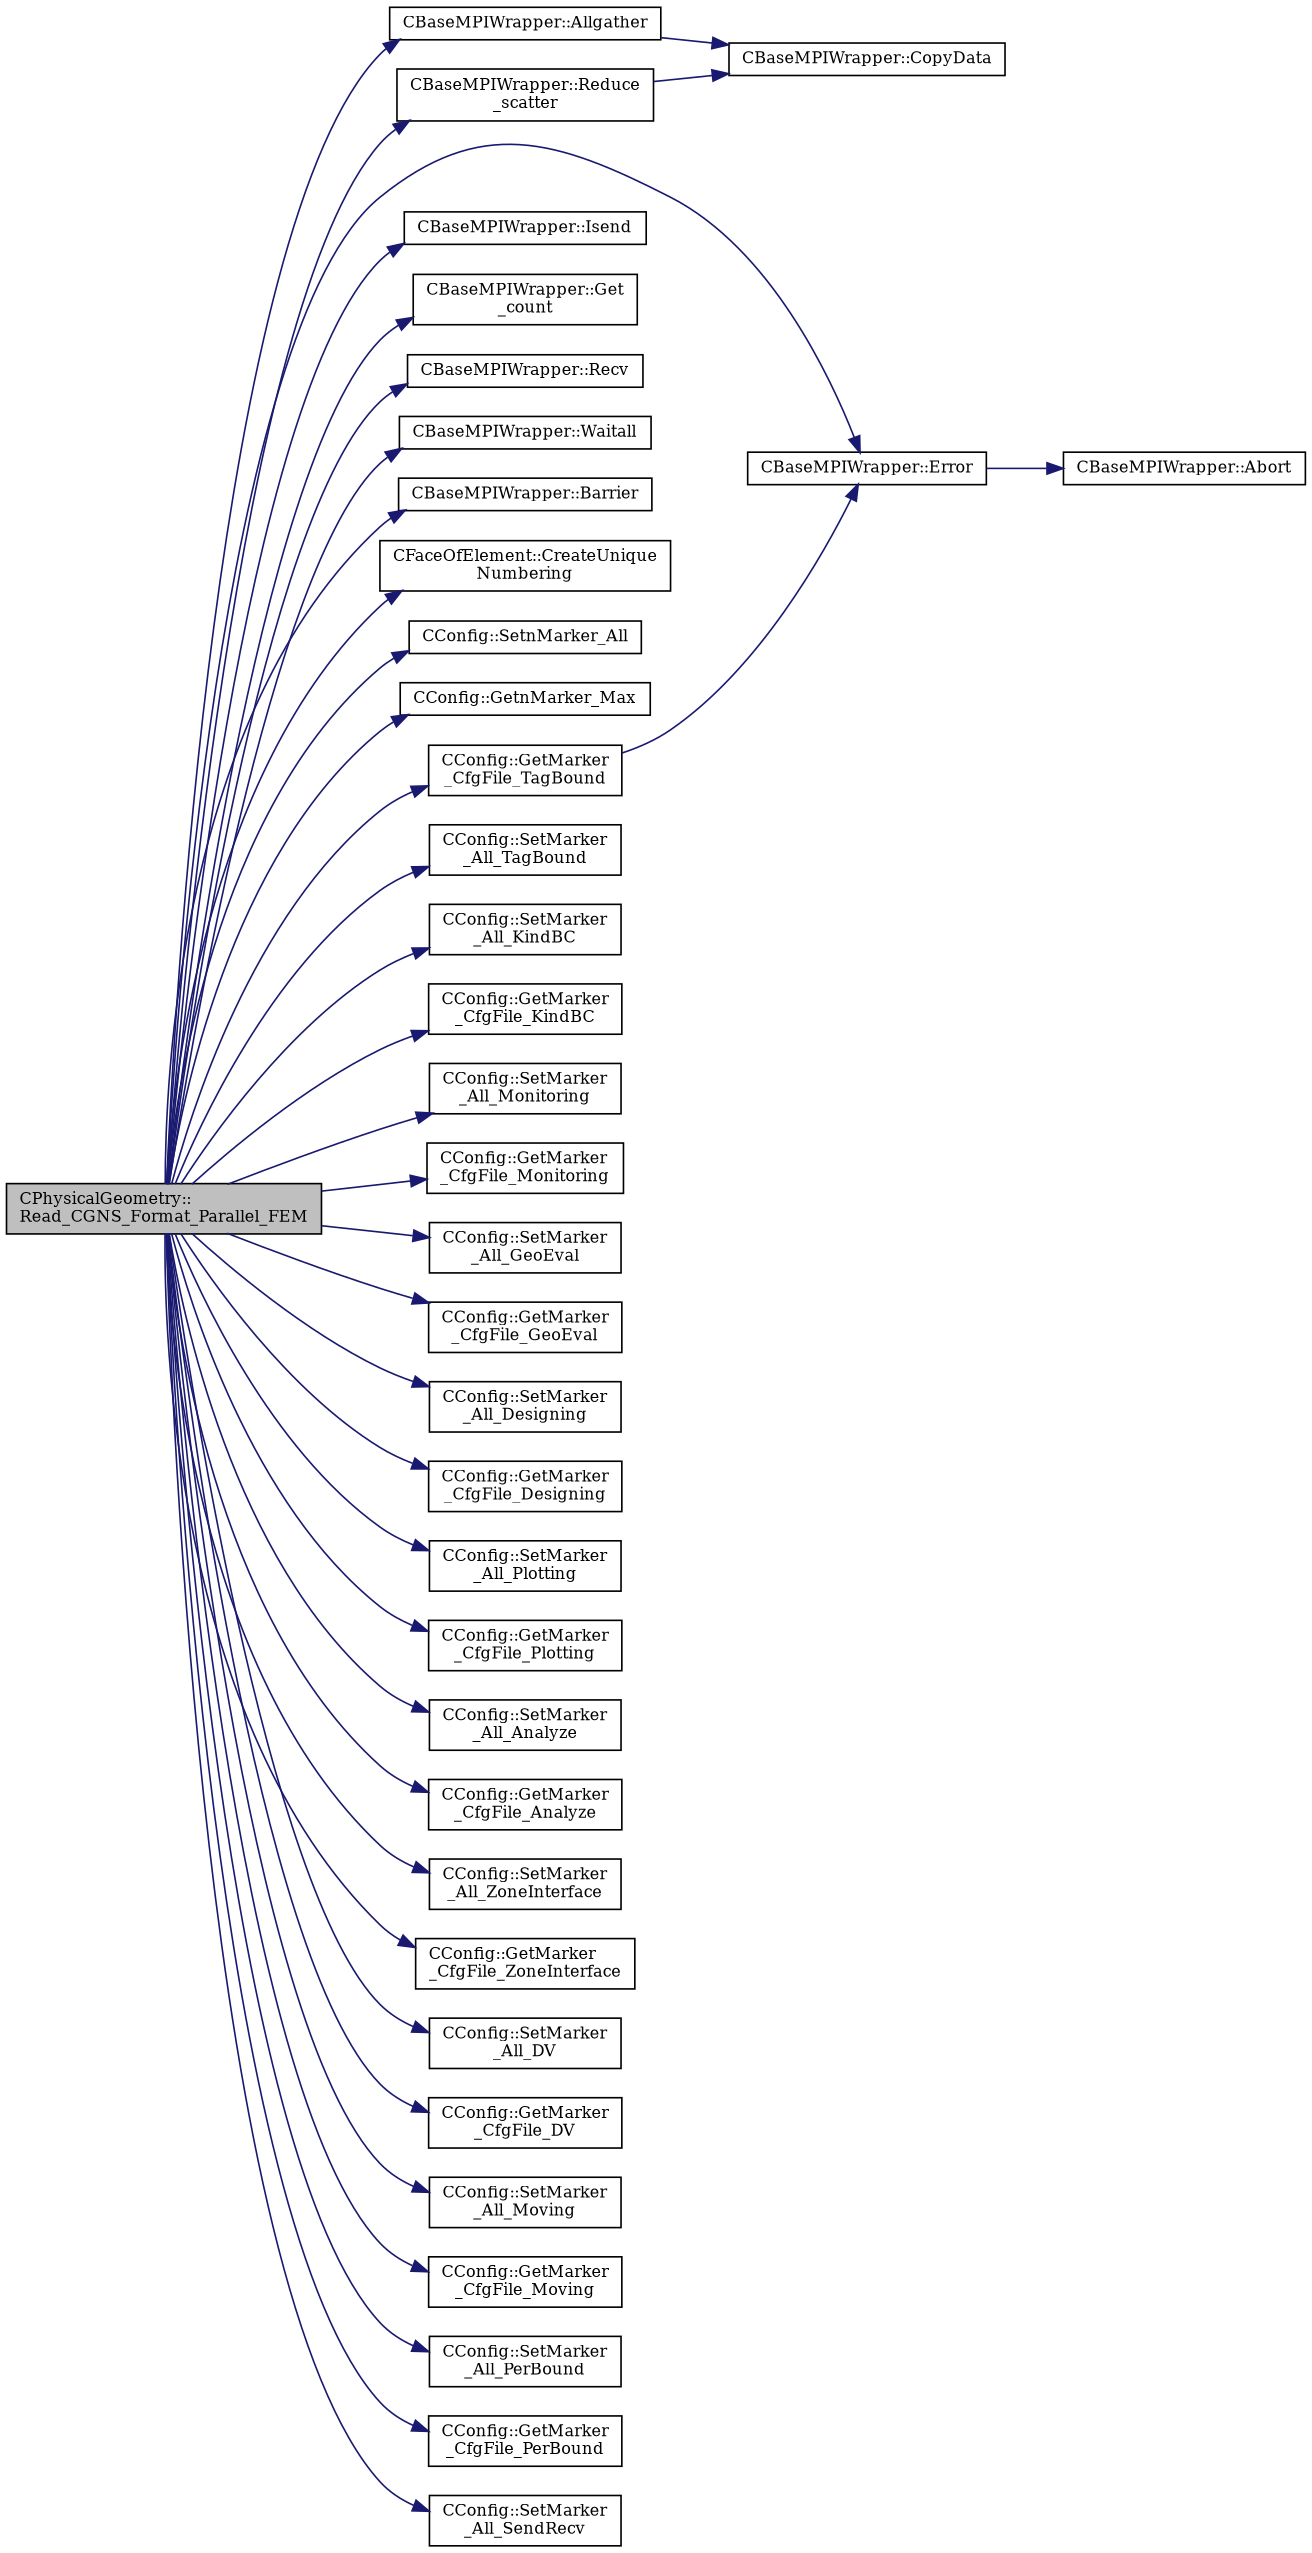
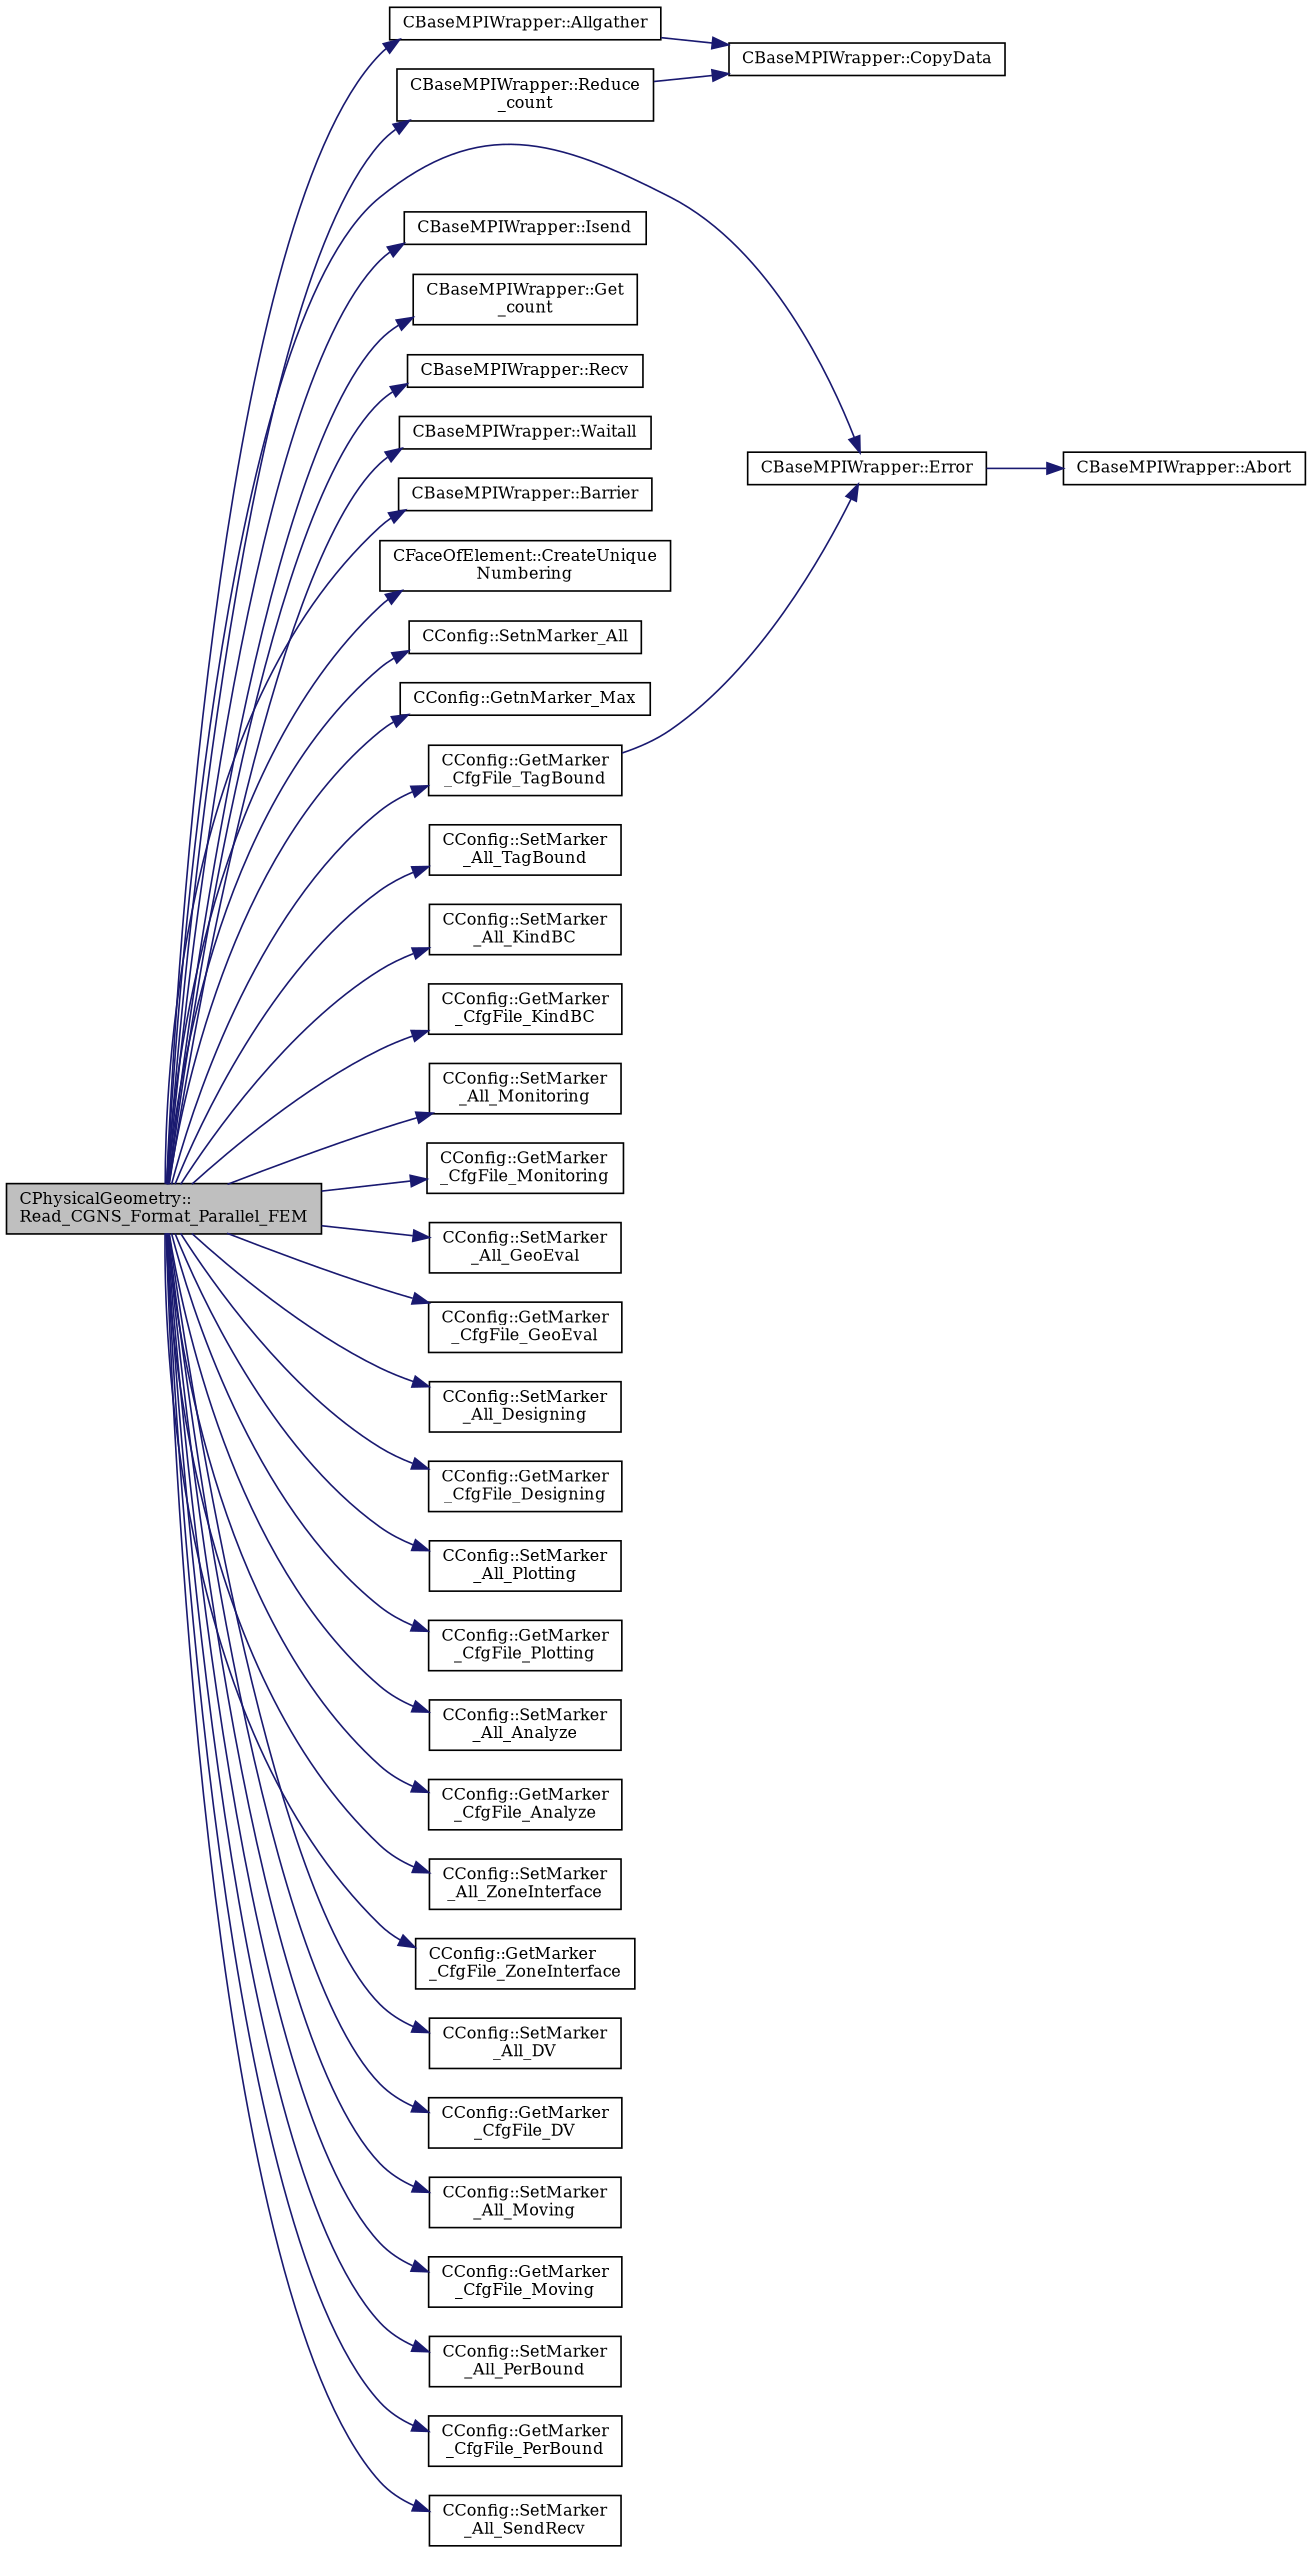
node "CBaseMPIWrapper::Reduce _scatter": label "CBaseMPIWrapper::Reduce _scatter" -> "CBaseMPIWrapper::Reduce _count"
